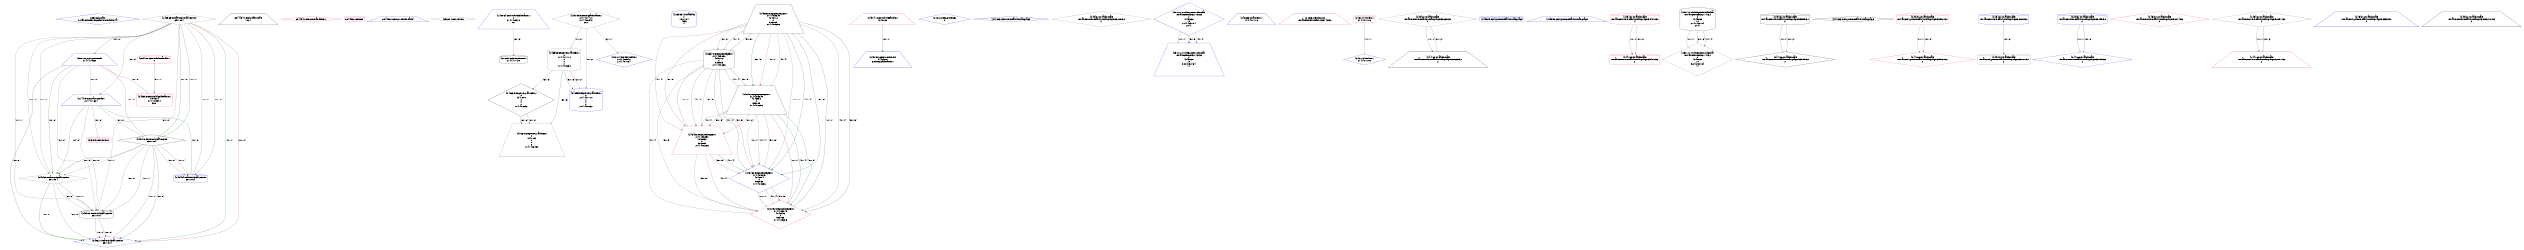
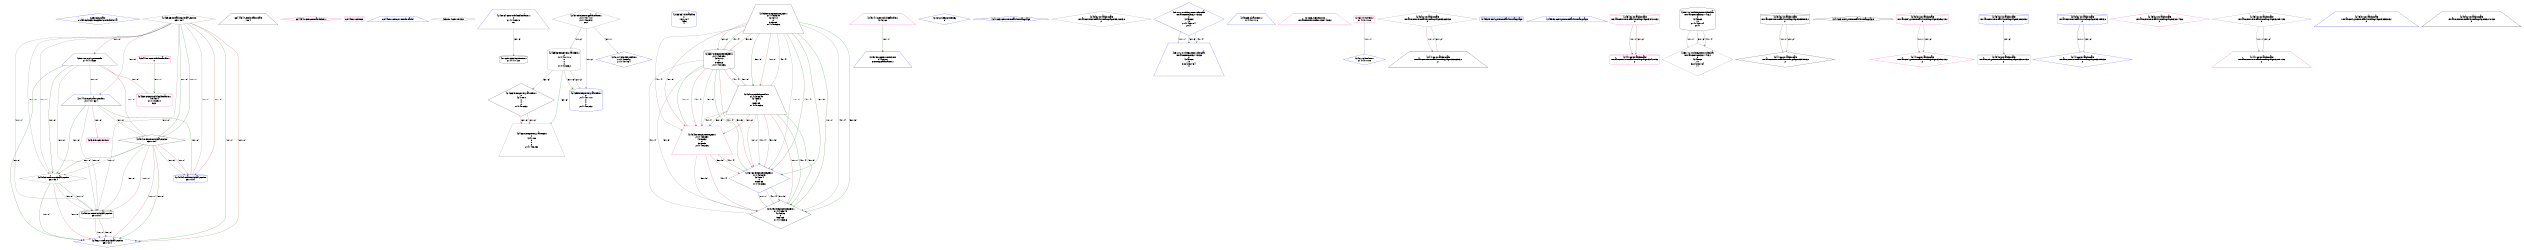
node "4246402.RegOpenKeyExW 2147483649 4246832 0 983065 2147408236": label "4246402.RegOpenKeyExW 2147483649 4246832 0 983065 2147408236" -> "4246402.FindFirstFileW 2147483649 4246832 0 983065 2147408236"
node "4246492.RegOpenKeyExW 2147483649 4246936 0 983065 2147408236": color deeppink -> black
